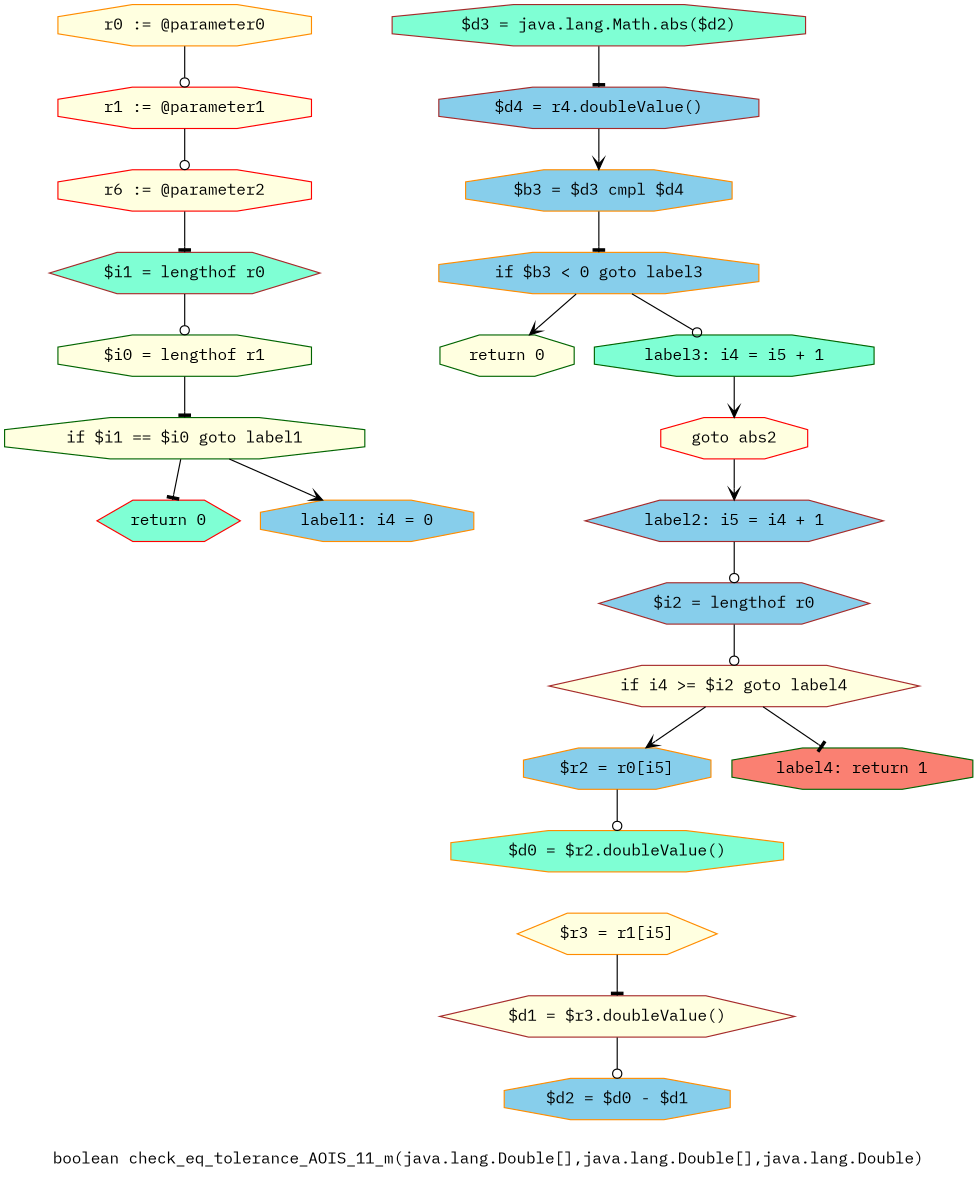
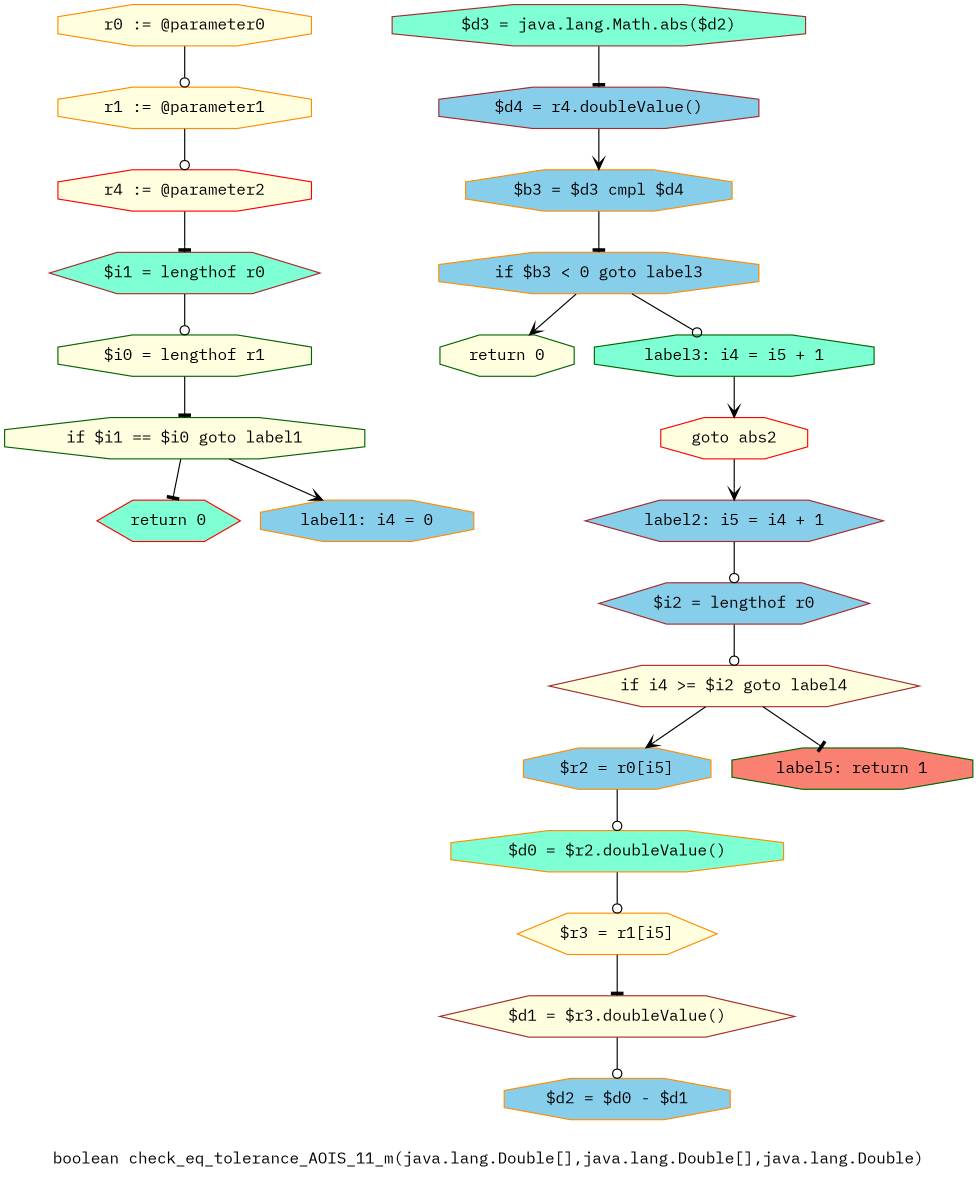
node "r1 := @parameter1": color red -> darkorange
node "r6 := @parameter2": label "r6 := @parameter2" -> "r4 := @parameter2"
node "label4: return 1": label "label4: return 1" -> "label5: return 1"
edge "$d0 = $r2.doubleValue()" -> "$r3 = r1[i5]": added
